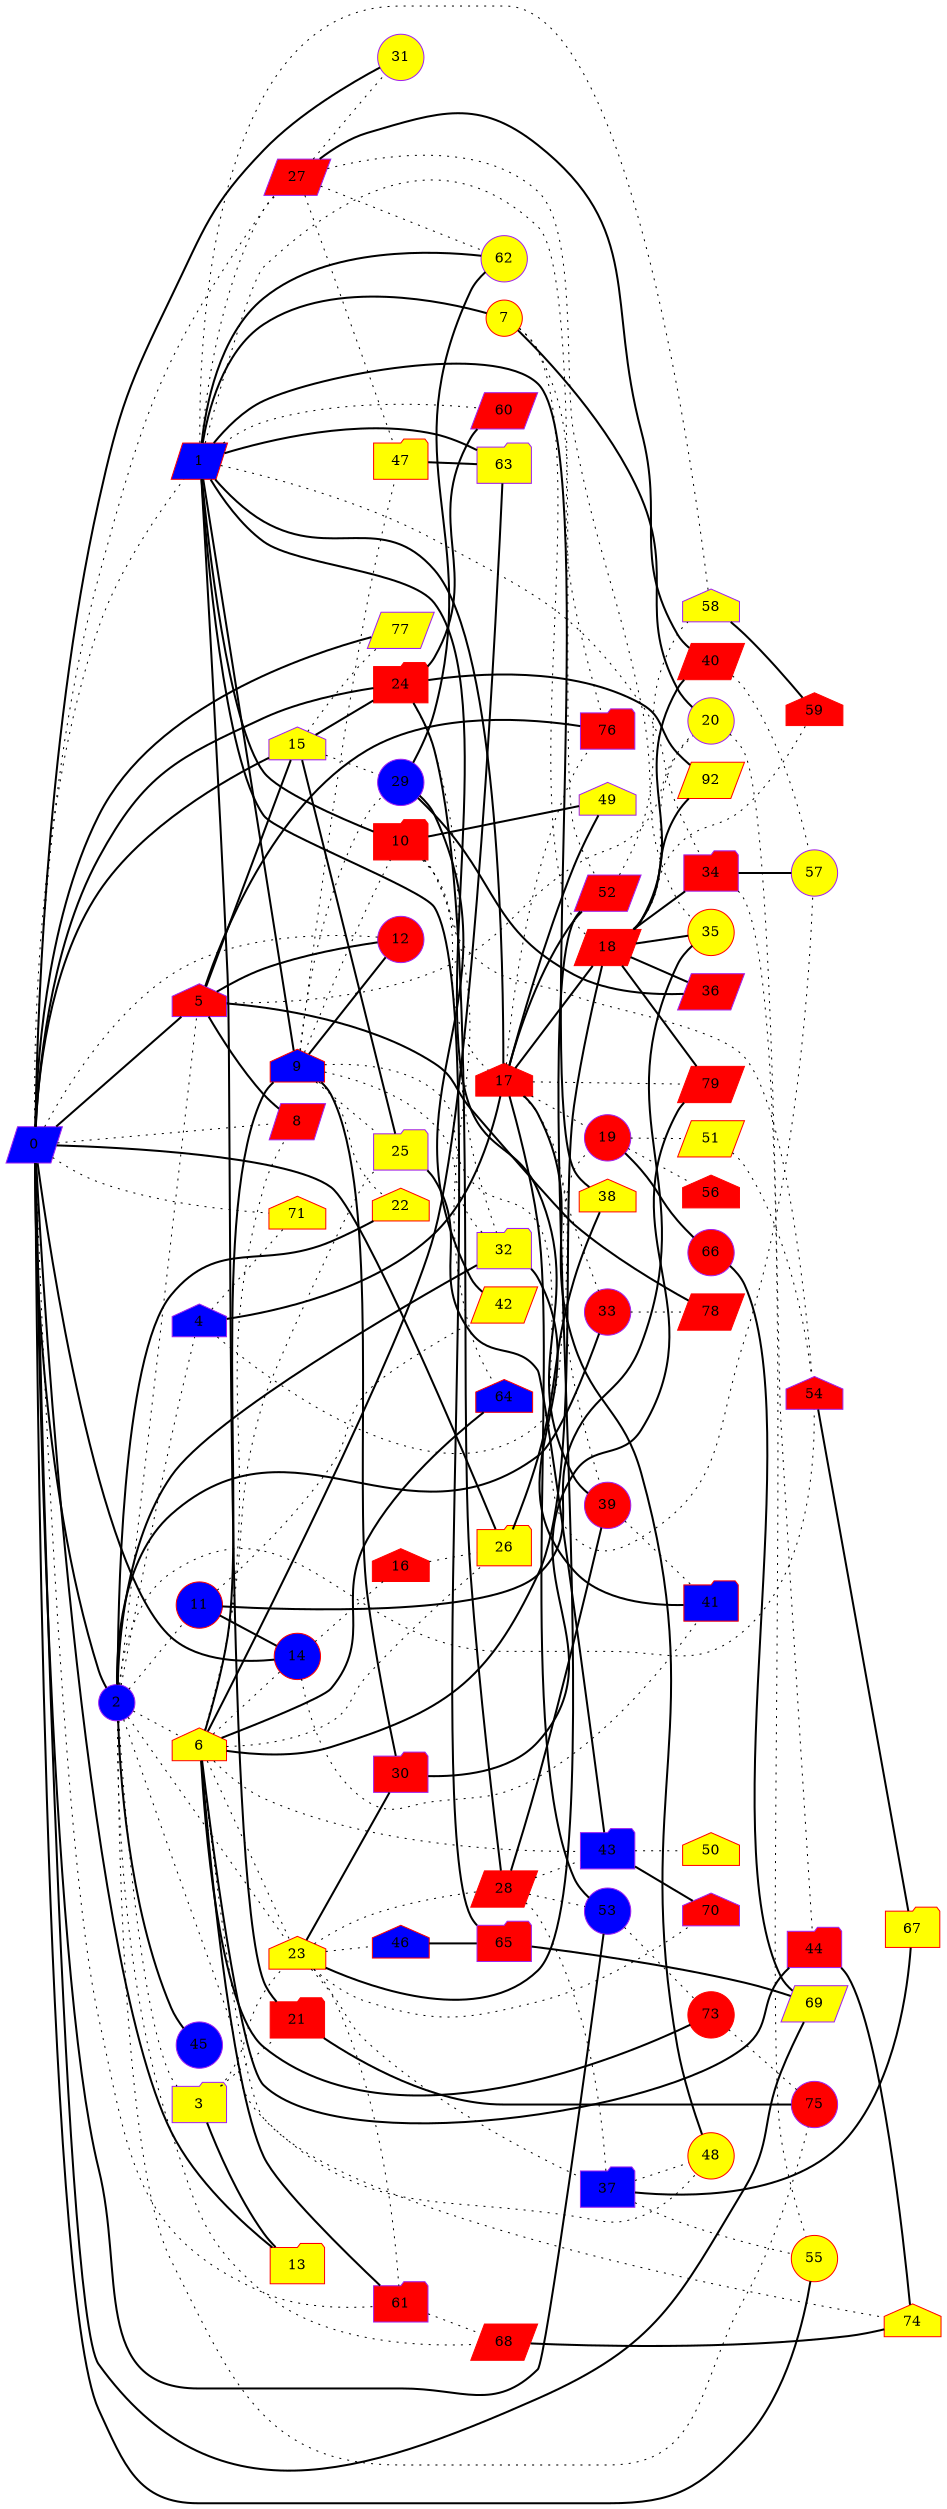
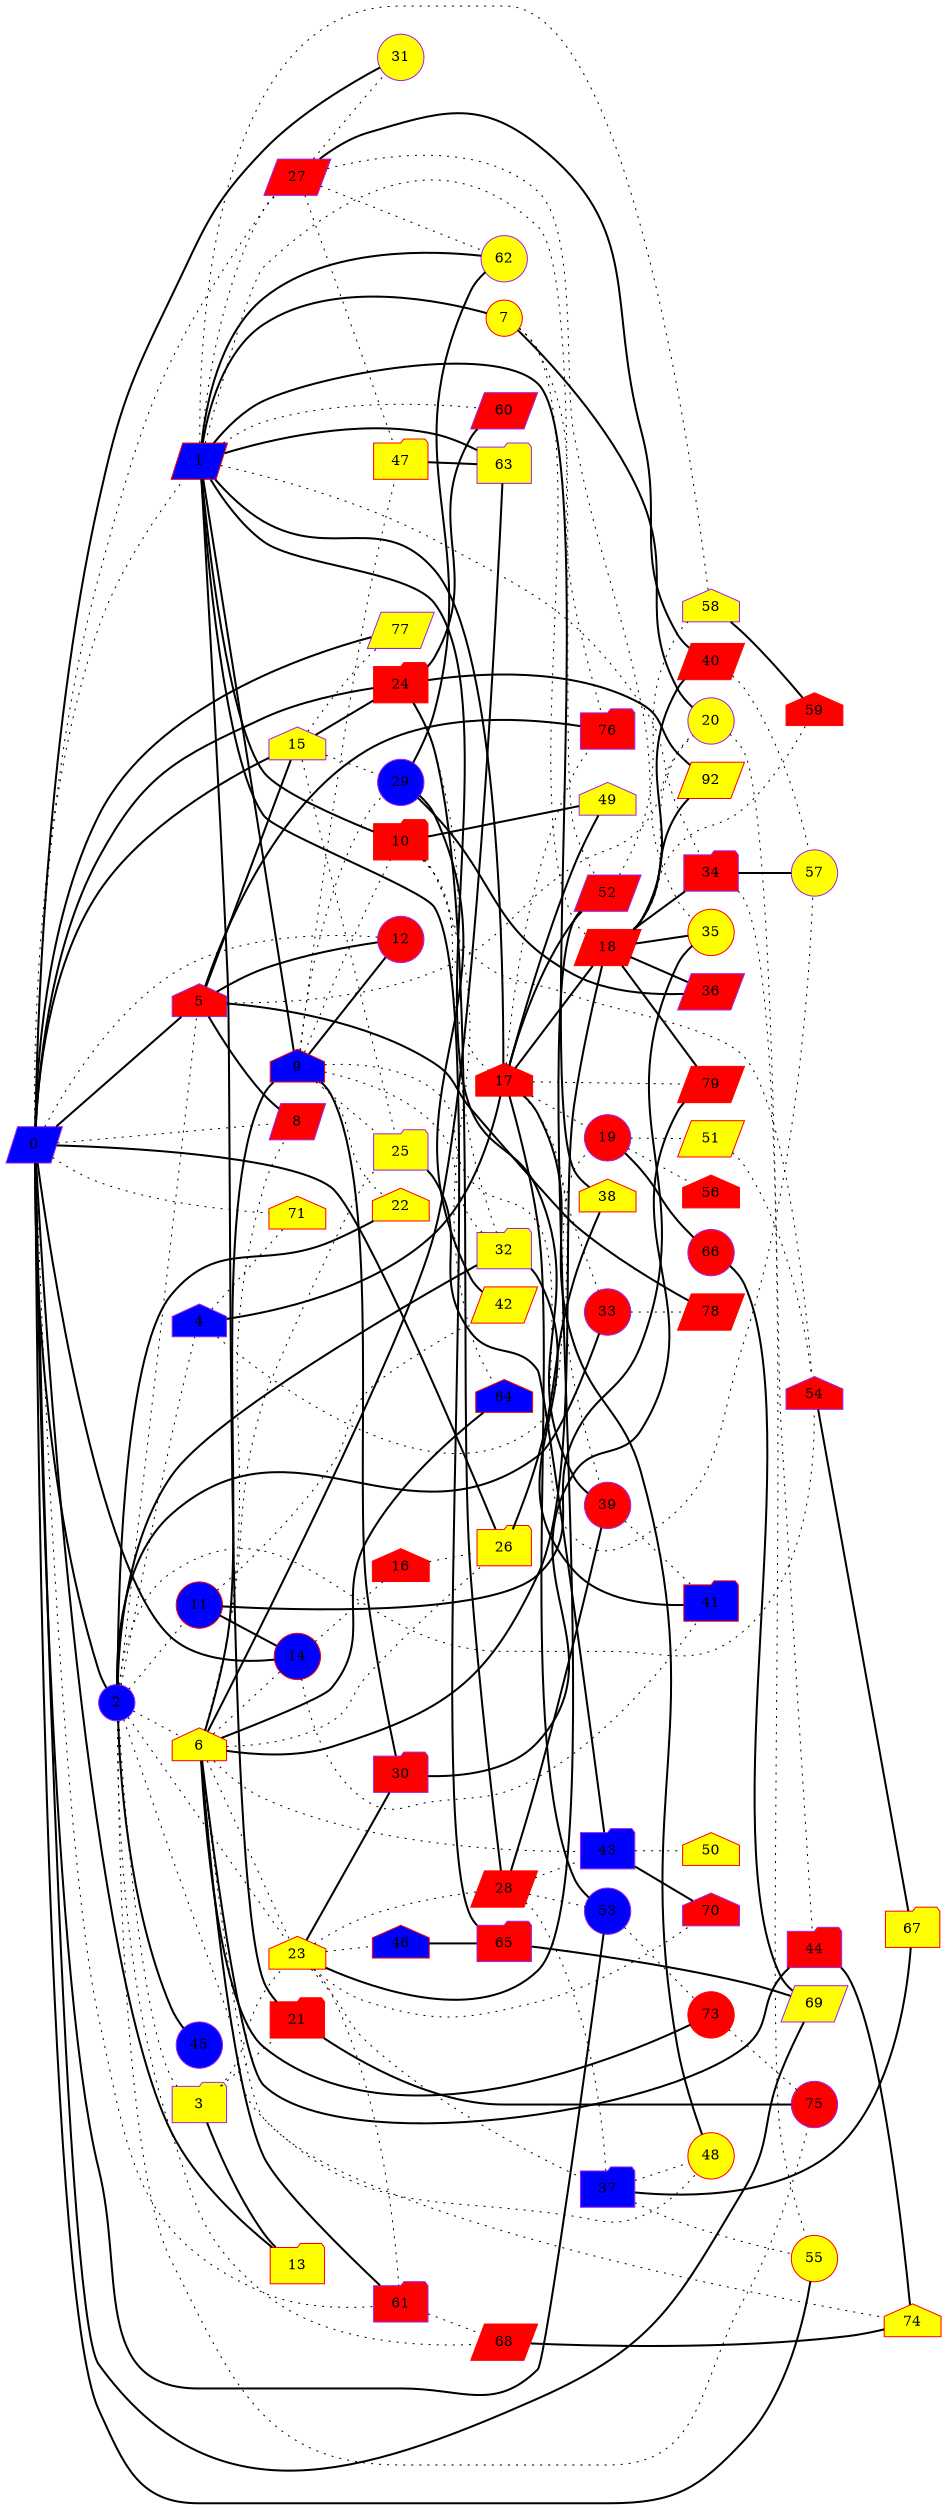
edge "15" -- "25": style bold -> dotted
